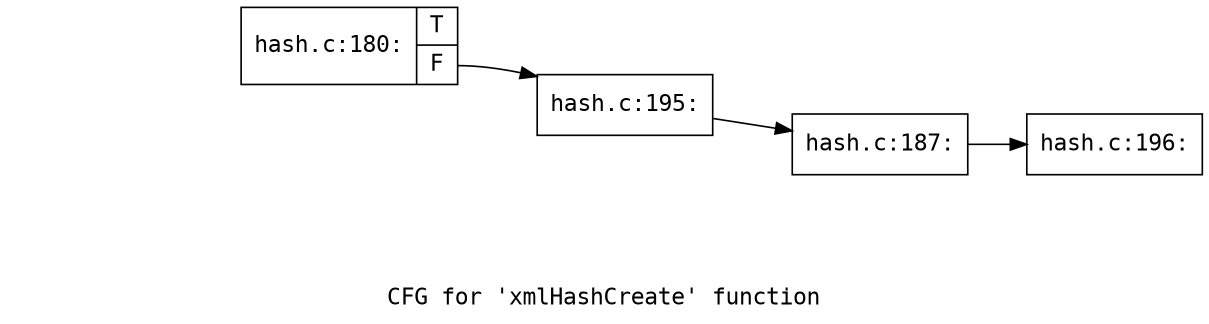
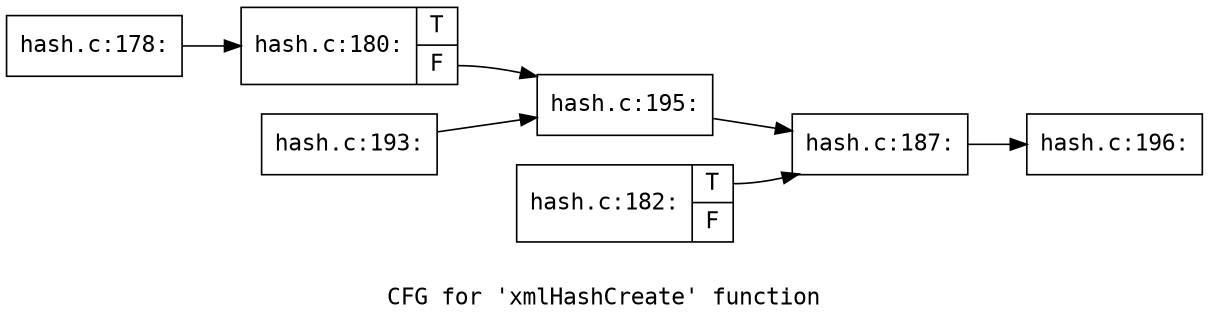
node "hash.c:178:": added
node "hash.c:193:": added
node "hash.c:182:": added
